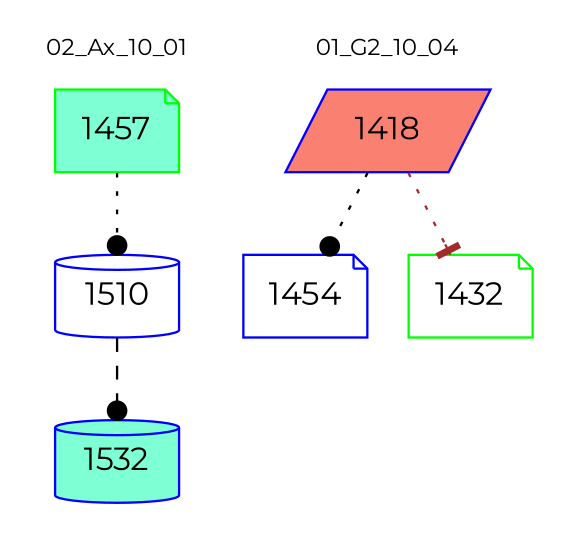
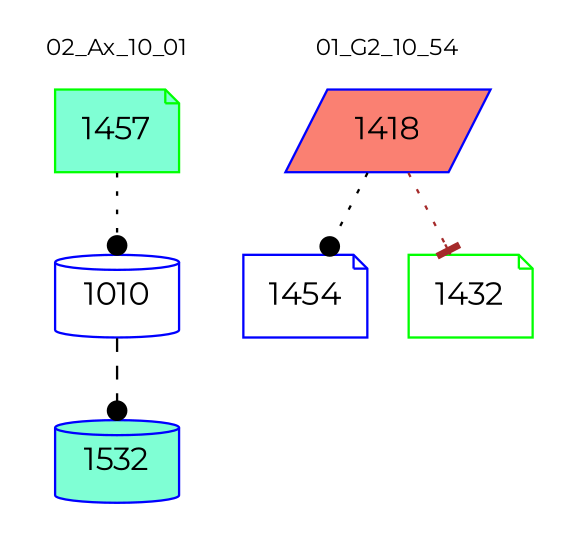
cluster "01_G2_10_04": label "01_G2_10_04" -> "01_G2_10_54"
node "1510": label "1510" -> "1010"
